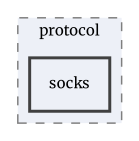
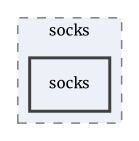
cluster "protocol": label "protocol" -> "socks"
